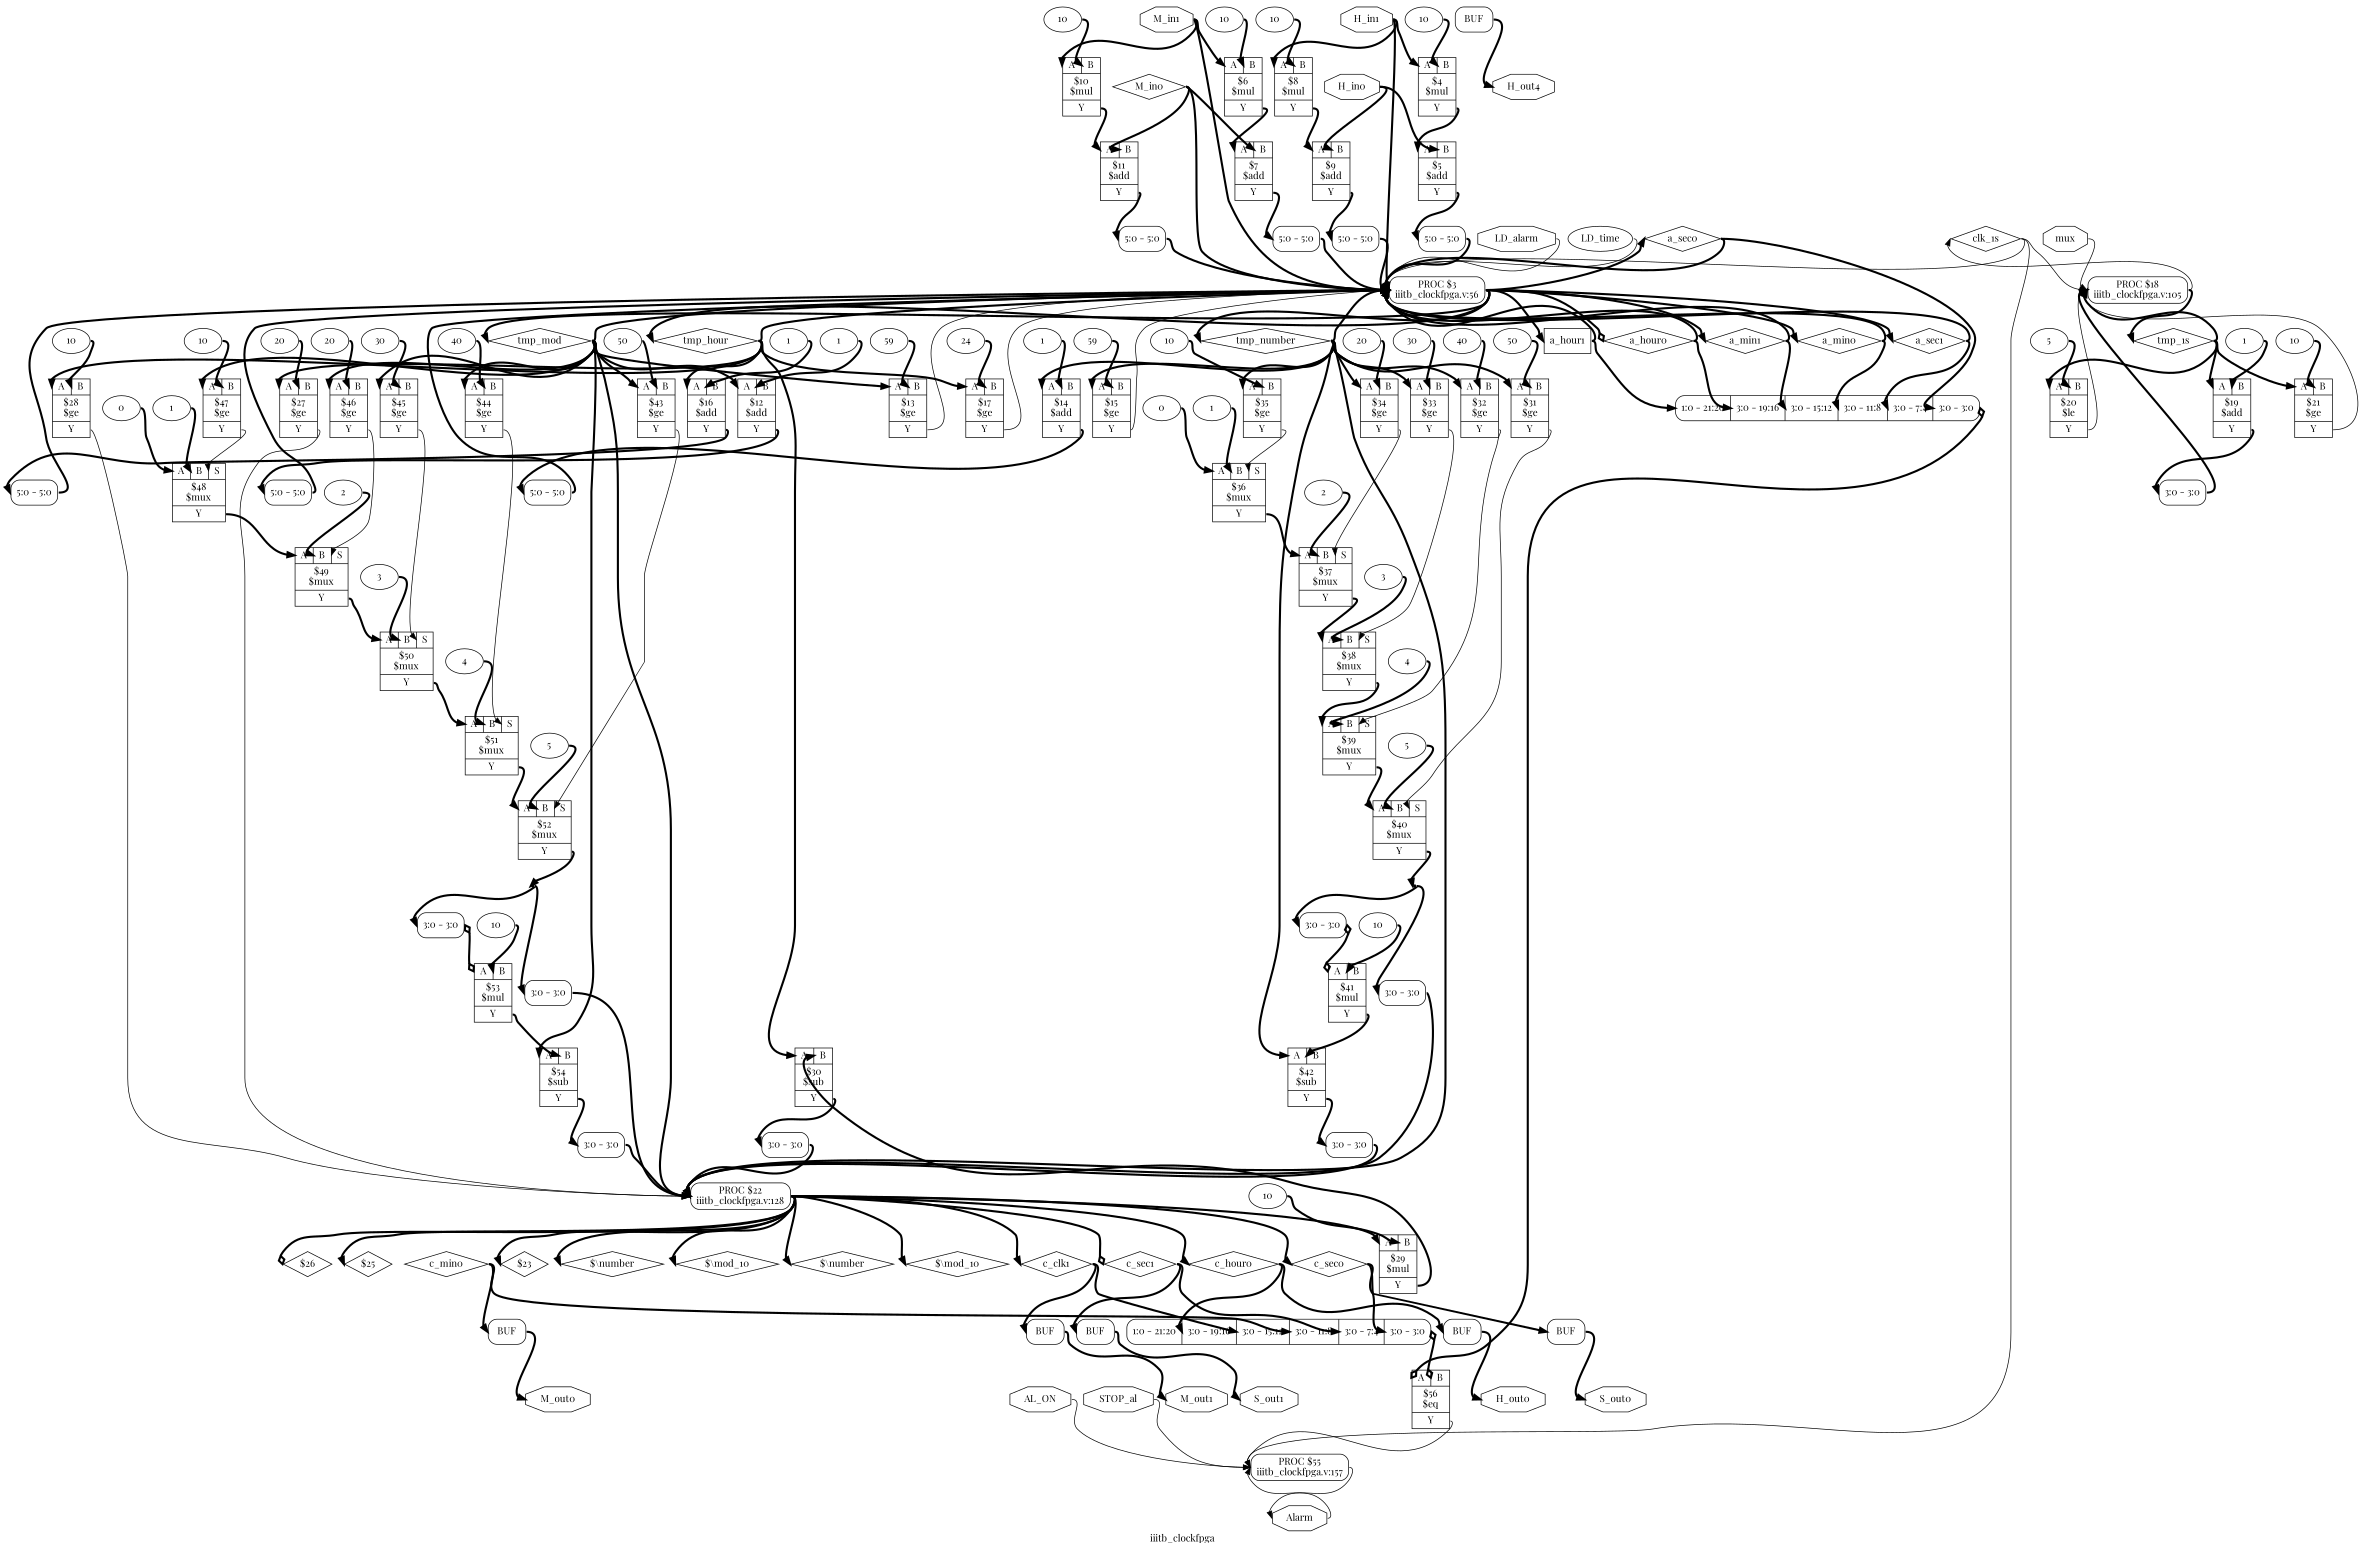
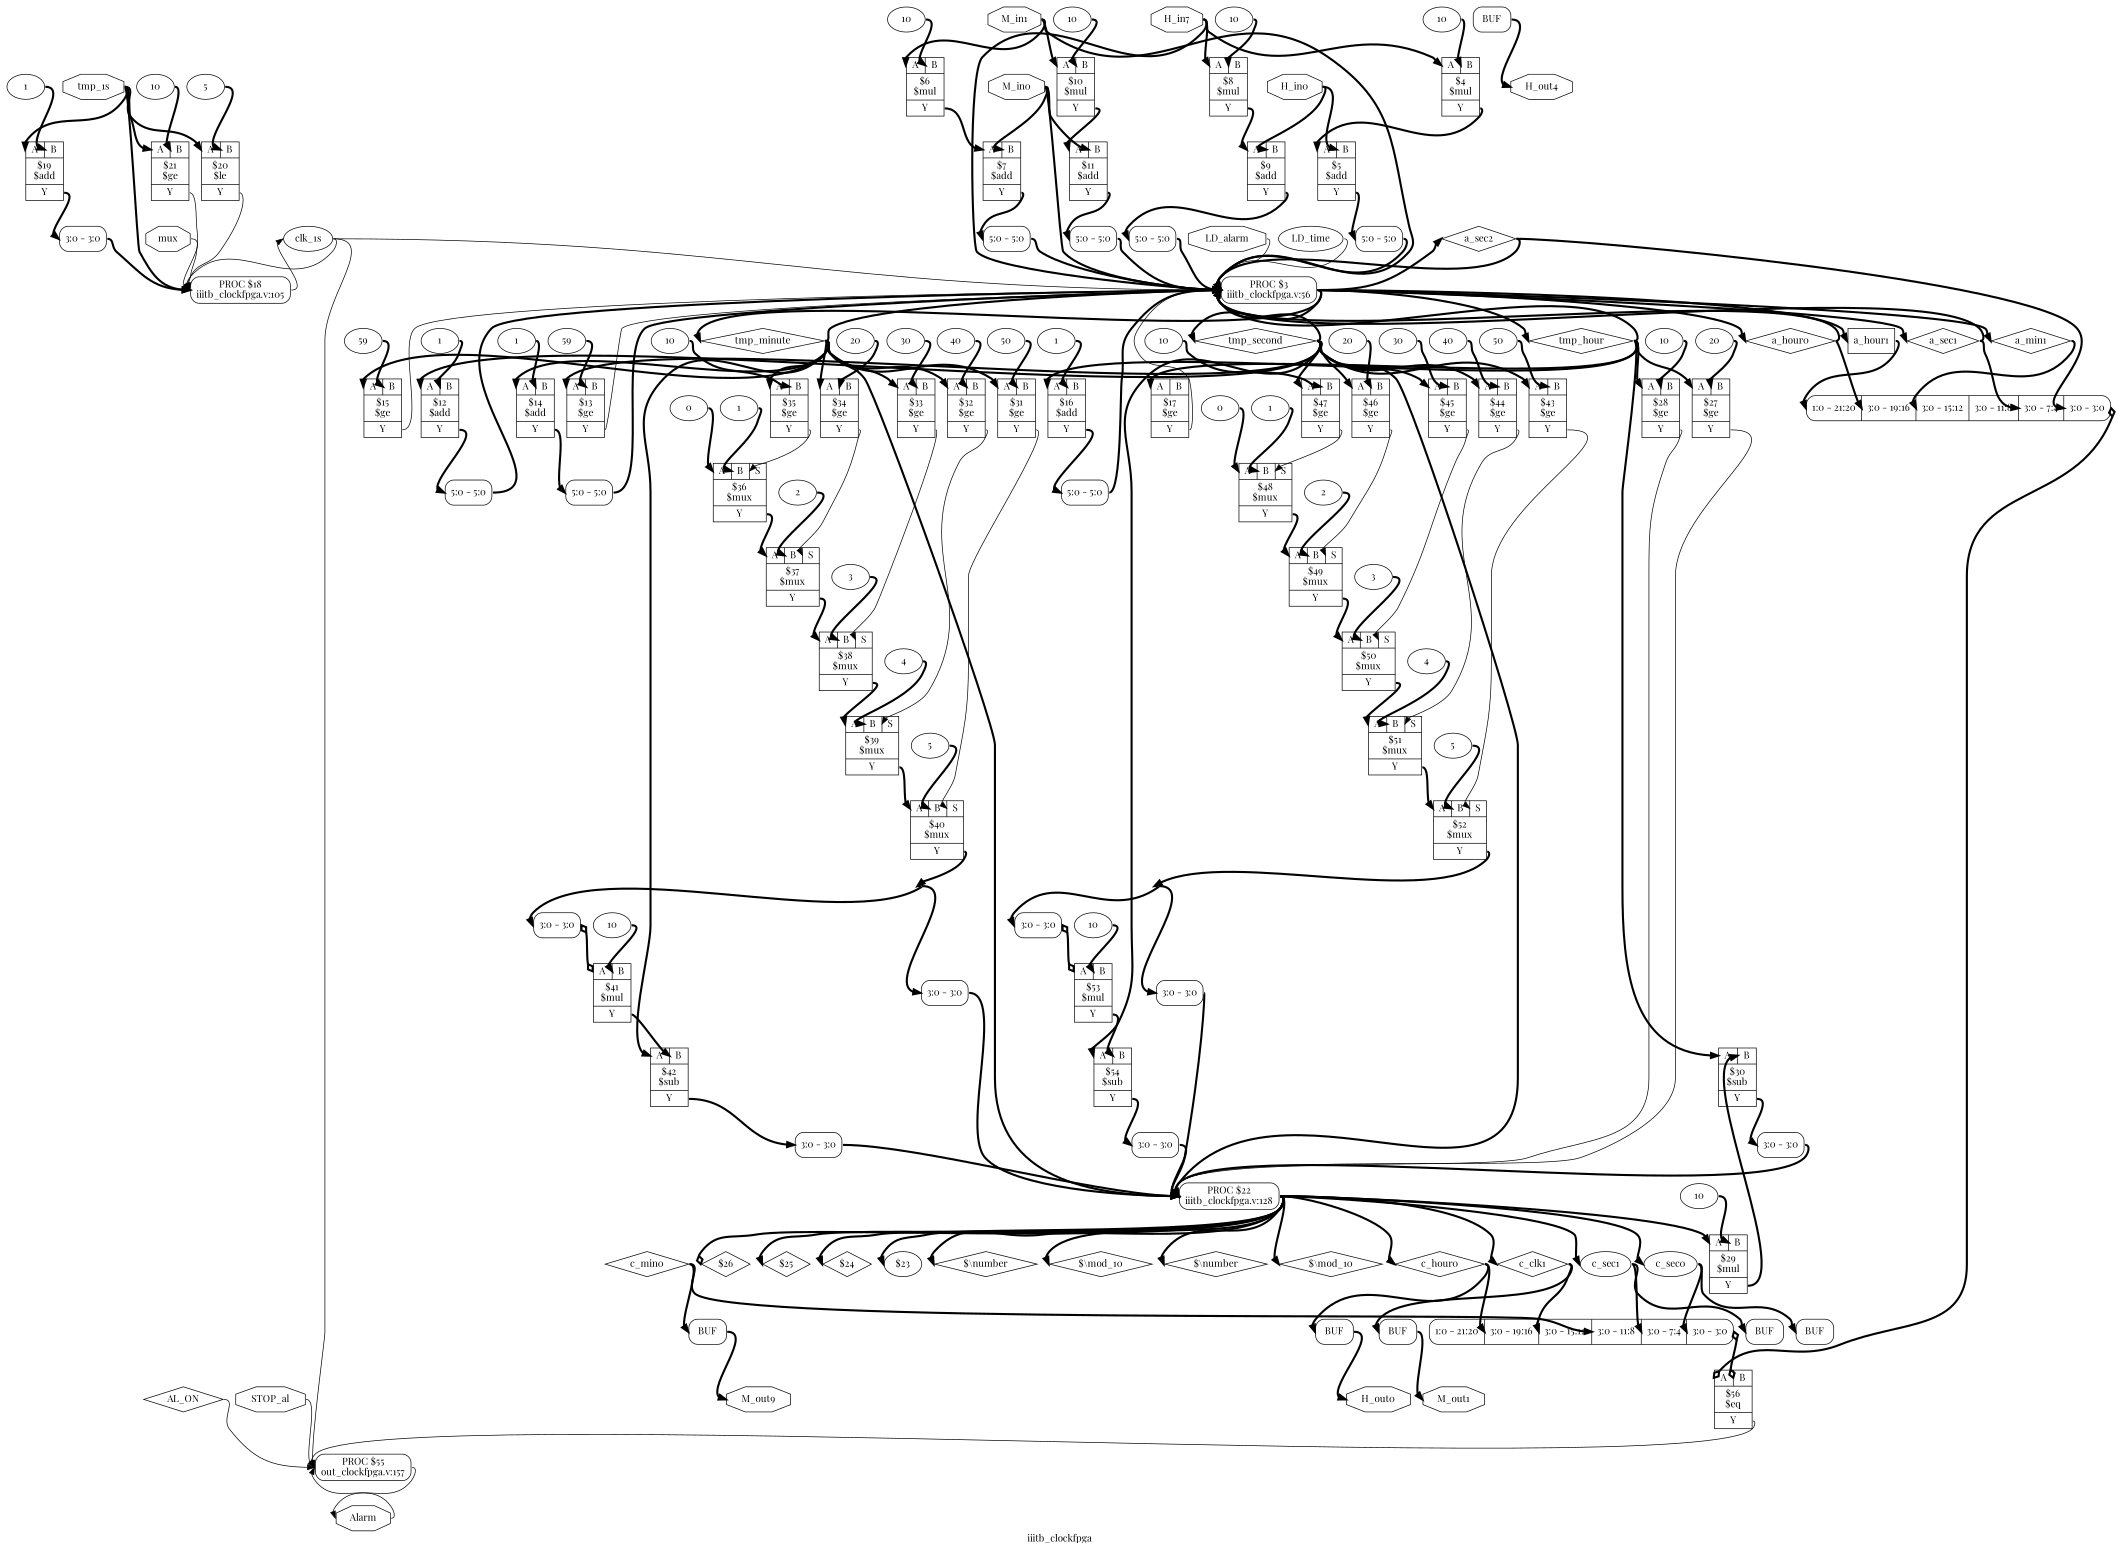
node "H_in1": label "H_in1" -> "H_in7"
node "M_in0": shape diamond -> octagon
node "a_sec0": label "a_sec0" -> "a_sec2"
node "clk_1s": shape diamond -> ellipse
edge "PROC $3 iiitb_clockfpga.v:56" -> "a_hour0": arrowhead odiamond -> normal
edge "PROC $18 iiitb_clockfpga.v:105" -> "tmp_1s": removed
edge "a_hour1" -> "PROC $3 iiitb_clockfpga.v:56": removed
edge "a_min1" -> "PROC $3 iiitb_clockfpga.v:56": removed
node "tmp_mod": label "tmp_mod" -> "tmp_second"
node "24": removed
node "tmp_number": label "tmp_number" -> "tmp_minute"
node "a_min0": removed
node "tmp_1s": shape diamond -> octagon
edge "PROC $22 iiitb_clockfpga.v:128" -> "c_sec1": arrowhead odiamond -> normal
node "$23": shape diamond -> ellipse
node "$24": added
node "c_sec1": shape diamond -> ellipse
node "c_sec0": shape diamond -> ellipse
node "M_out0": label "M_out0" -> "M_out9"
node "AL_ON": shape octagon -> diamond
node "S_out1": removed
node "S_out0": removed
node "PROC $55 iiitb_clockfpga.v:157": label "PROC $55 iiitb_clockfpga.v:157" -> "PROC $55 out_clockfpga.v:157"
